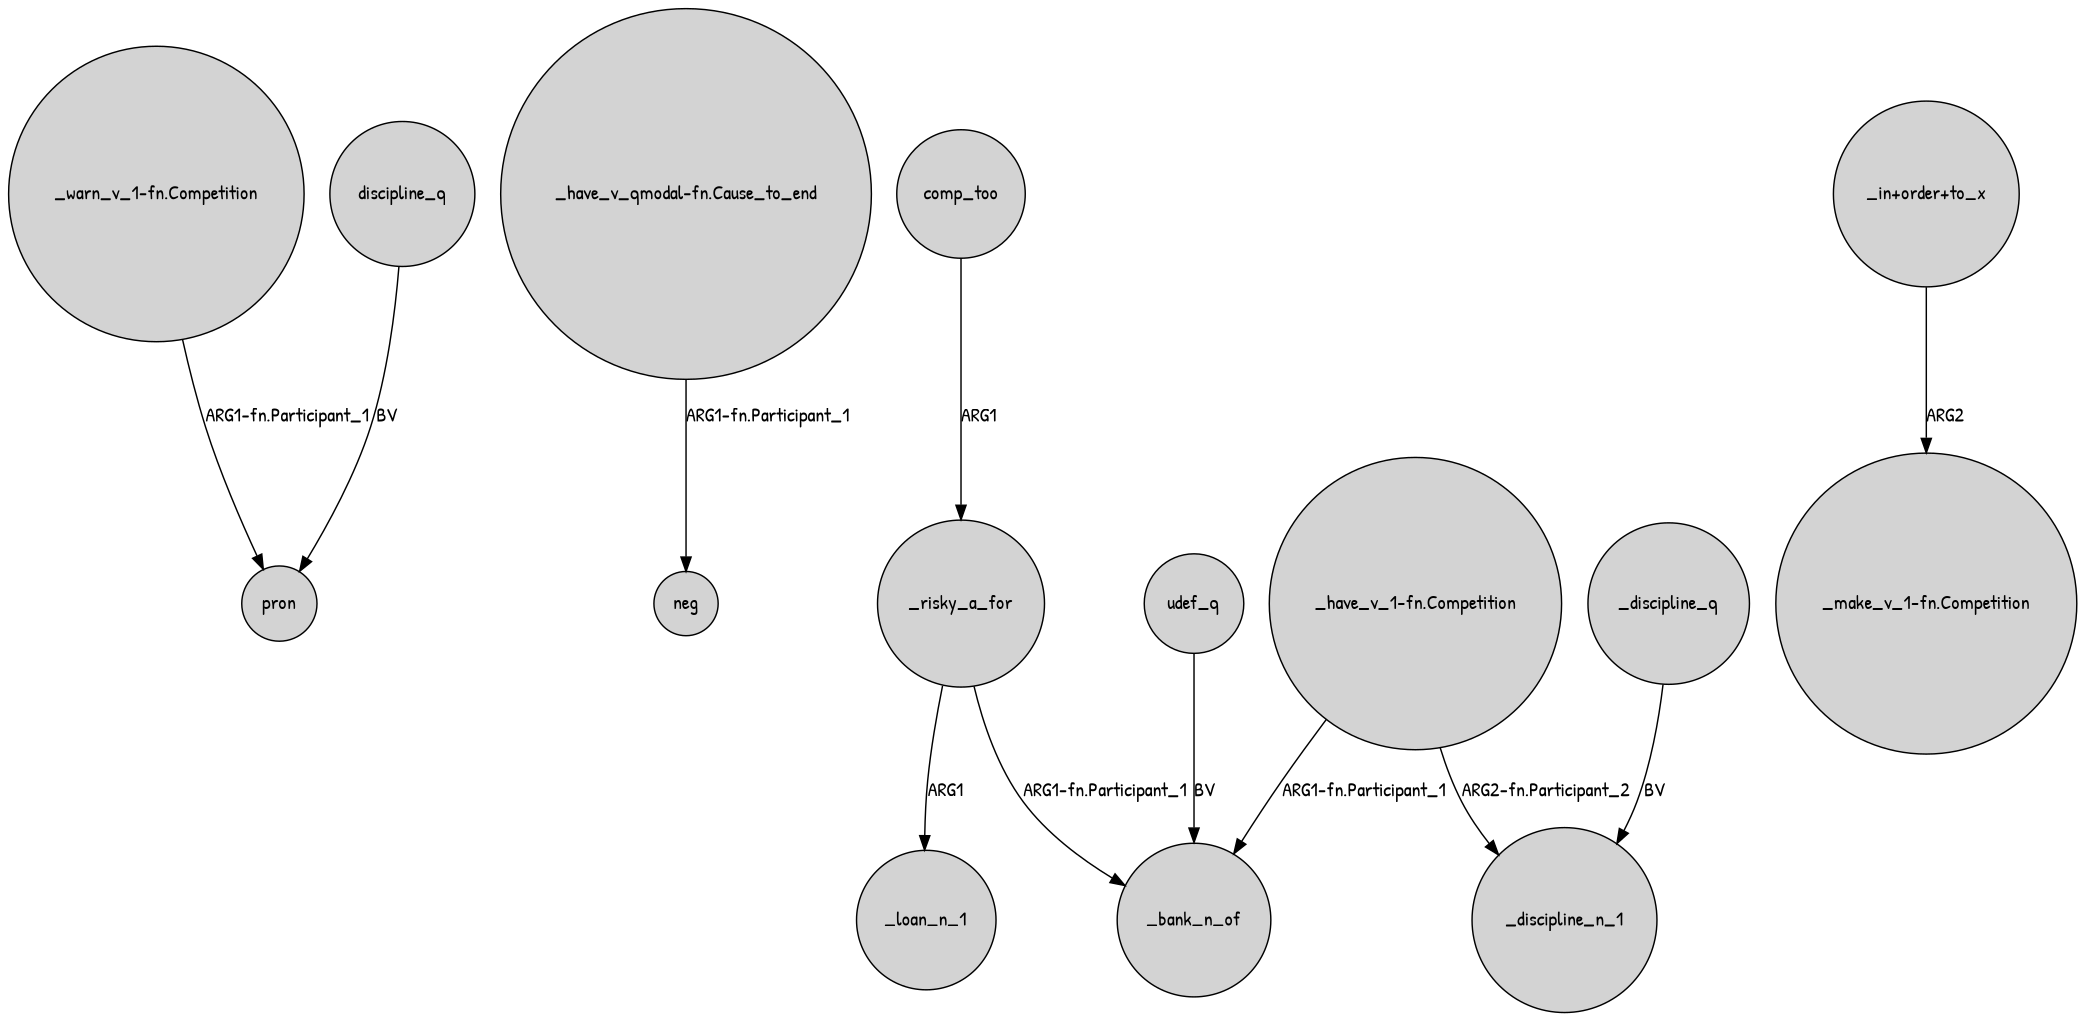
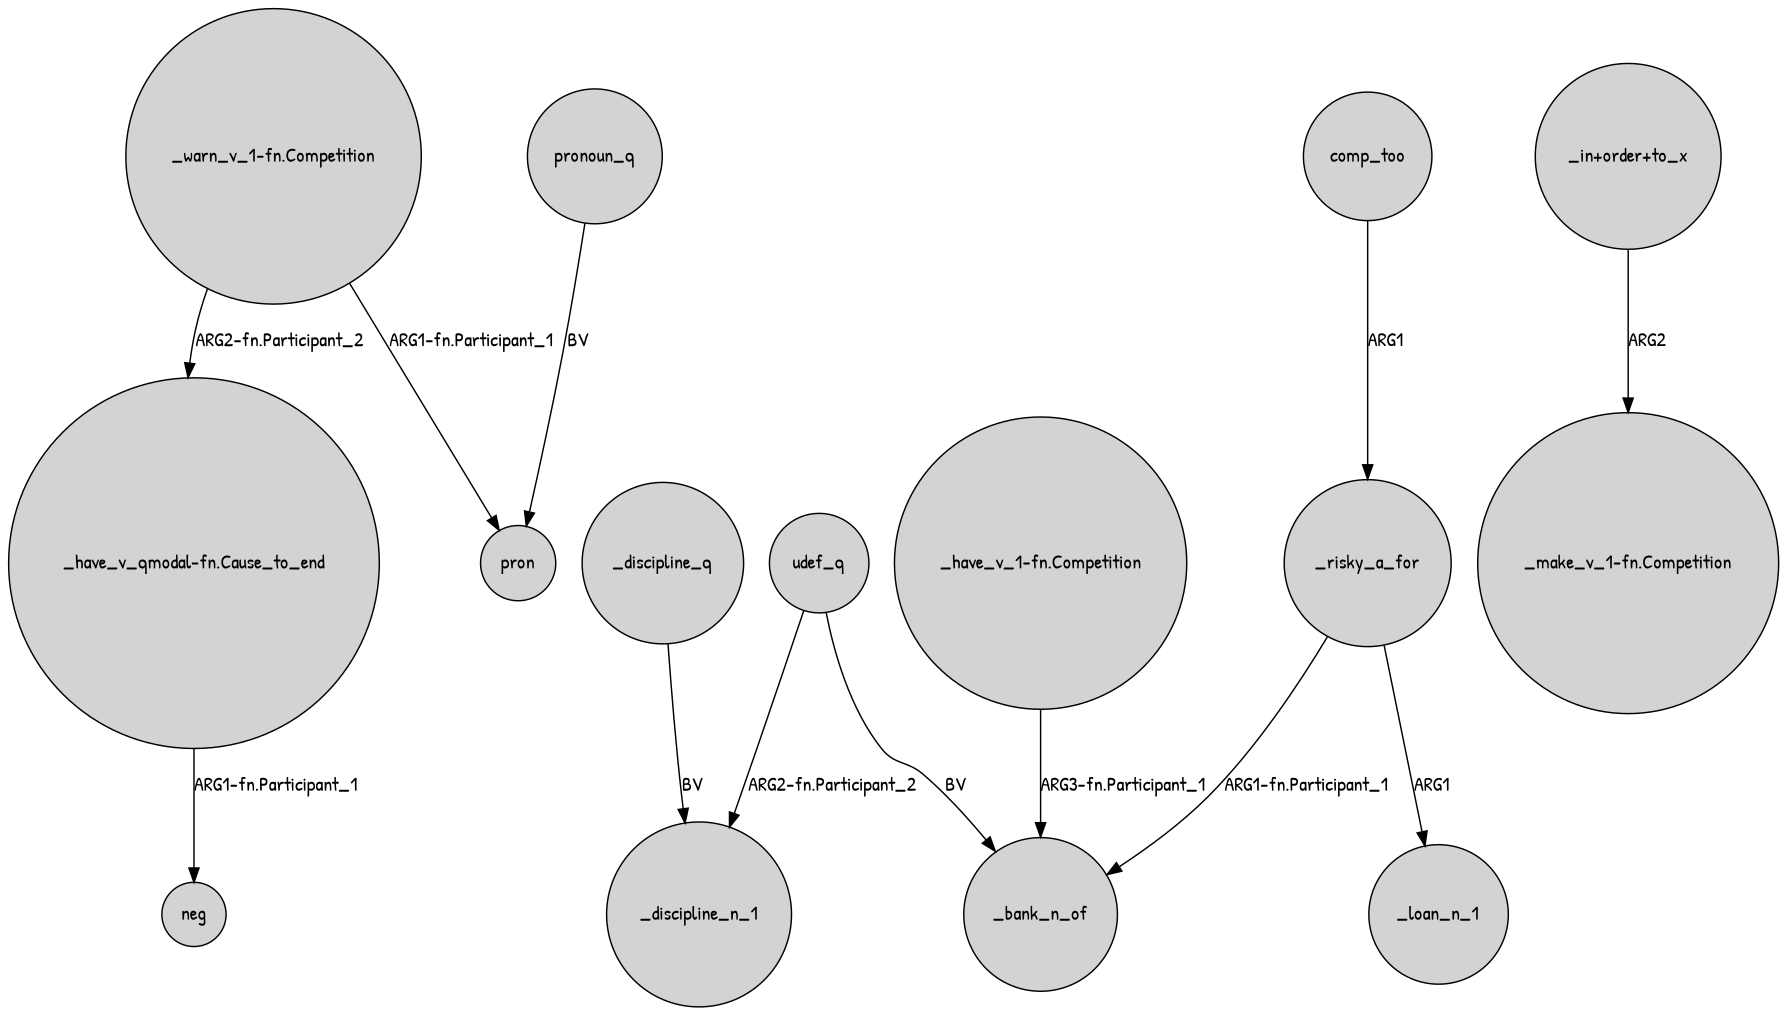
node "discipline_q": label "discipline_q" -> "pronoun_q"
edge "_warn_v_1-fn.Competition" -> "_have_v_qmodal-fn.Cause_to_end": added, label "ARG2-fn.Participant_2"
edge "_have_v_1-fn.Competition" -> "_bank_n_of": label "ARG1-fn.Participant_1" -> "ARG3-fn.Participant_1"
edge "_have_v_1-fn.Competition" -> "_discipline_n_1": now "udef_q" -> "_discipline_n_1"
